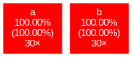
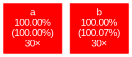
node "b 100.00% (100.00%) 30×": label "b 100.00% (100.00%) 30×" -> "b 100.00% (100.07%) 30×"
